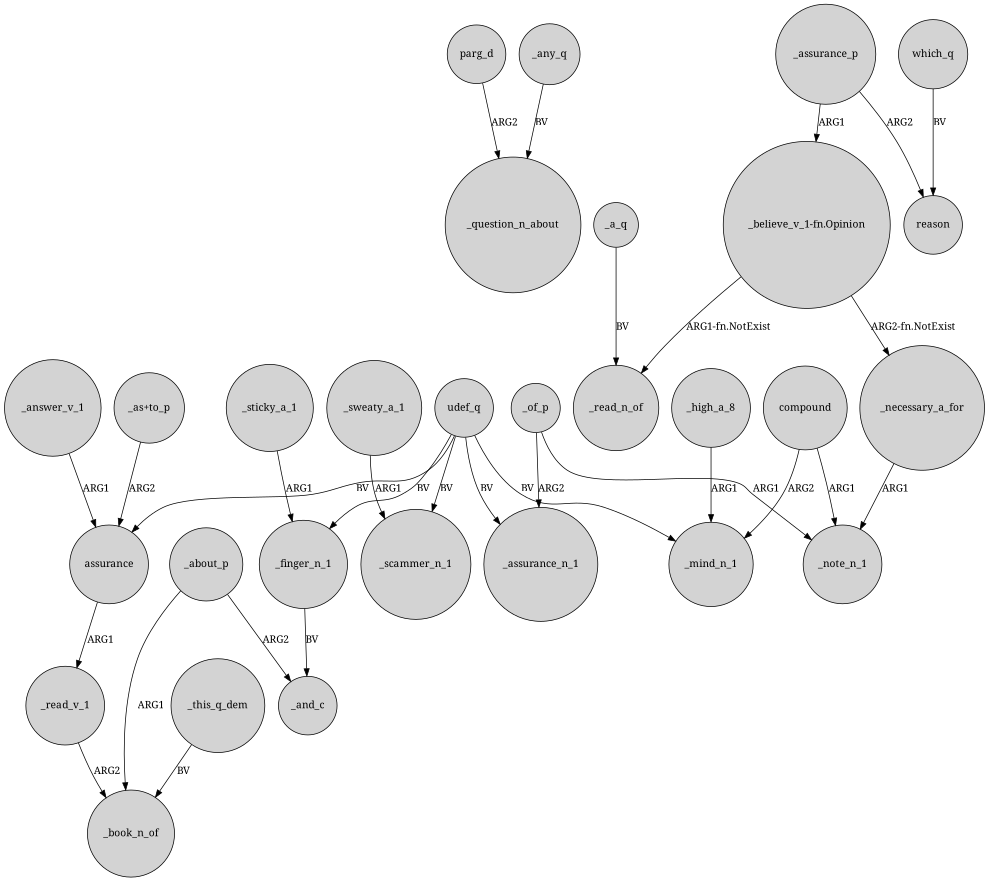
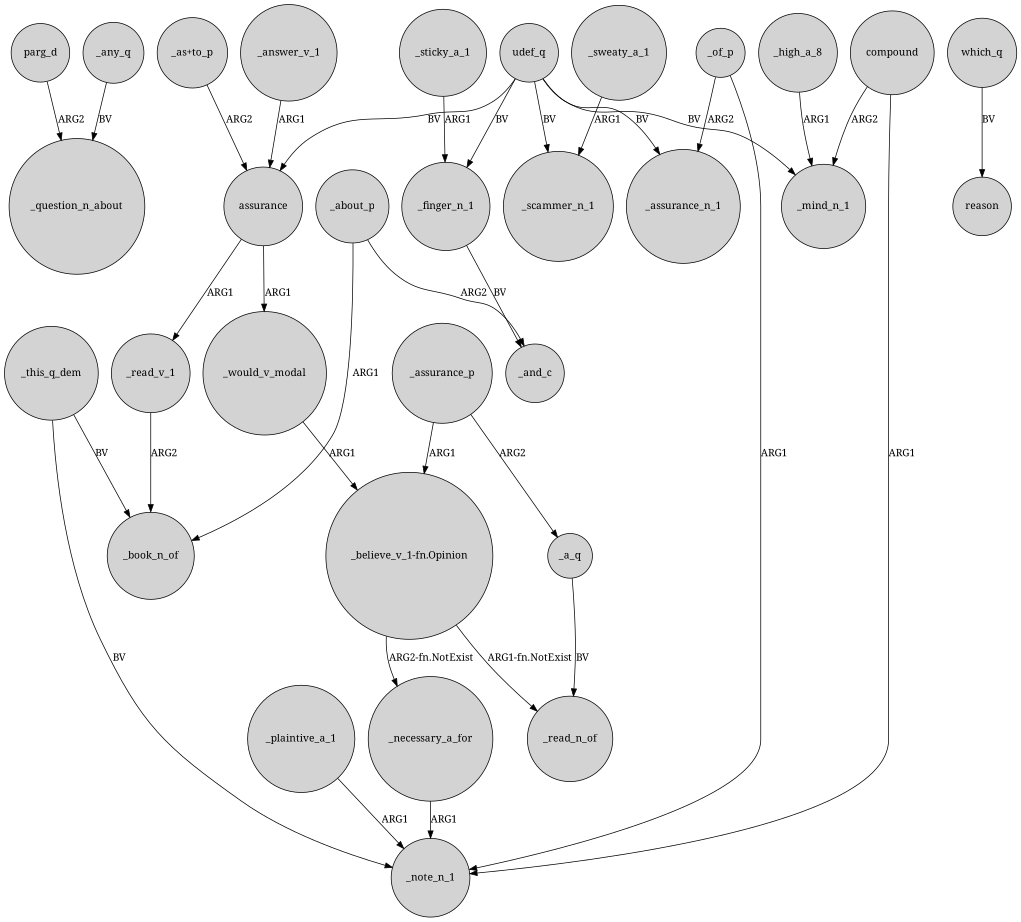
edge "_assurance_p" -> "reason": now "_assurance_p" -> "_a_q"
node "_would_v_modal": added
edge "_this_q_dem" -> "_note_n_1": added, label "BV"
node "_plaintive_a_1": added
